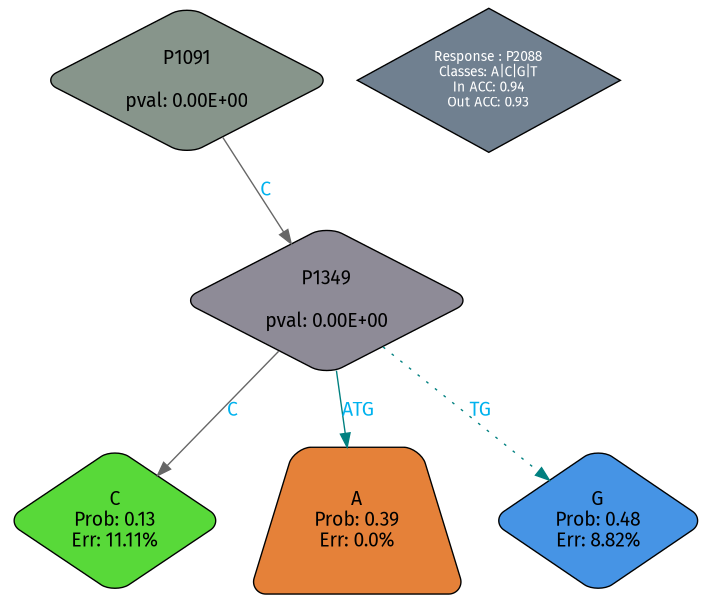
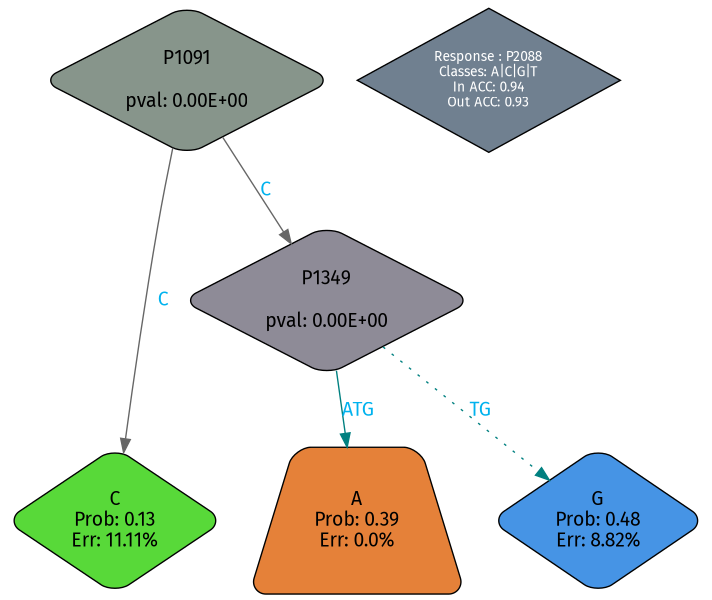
edge "P1349 pval: 0.00E+00" -> "C Prob: 0.13 Err: 11.11%": now "P1091 pval: 0.00E+00" -> "C Prob: 0.13 Err: 11.11%"
